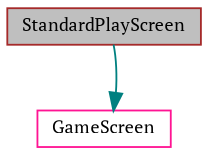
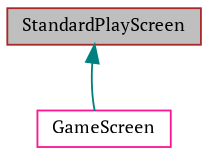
edge "StandardPlayScreen" -> "GameScreen": reversed
